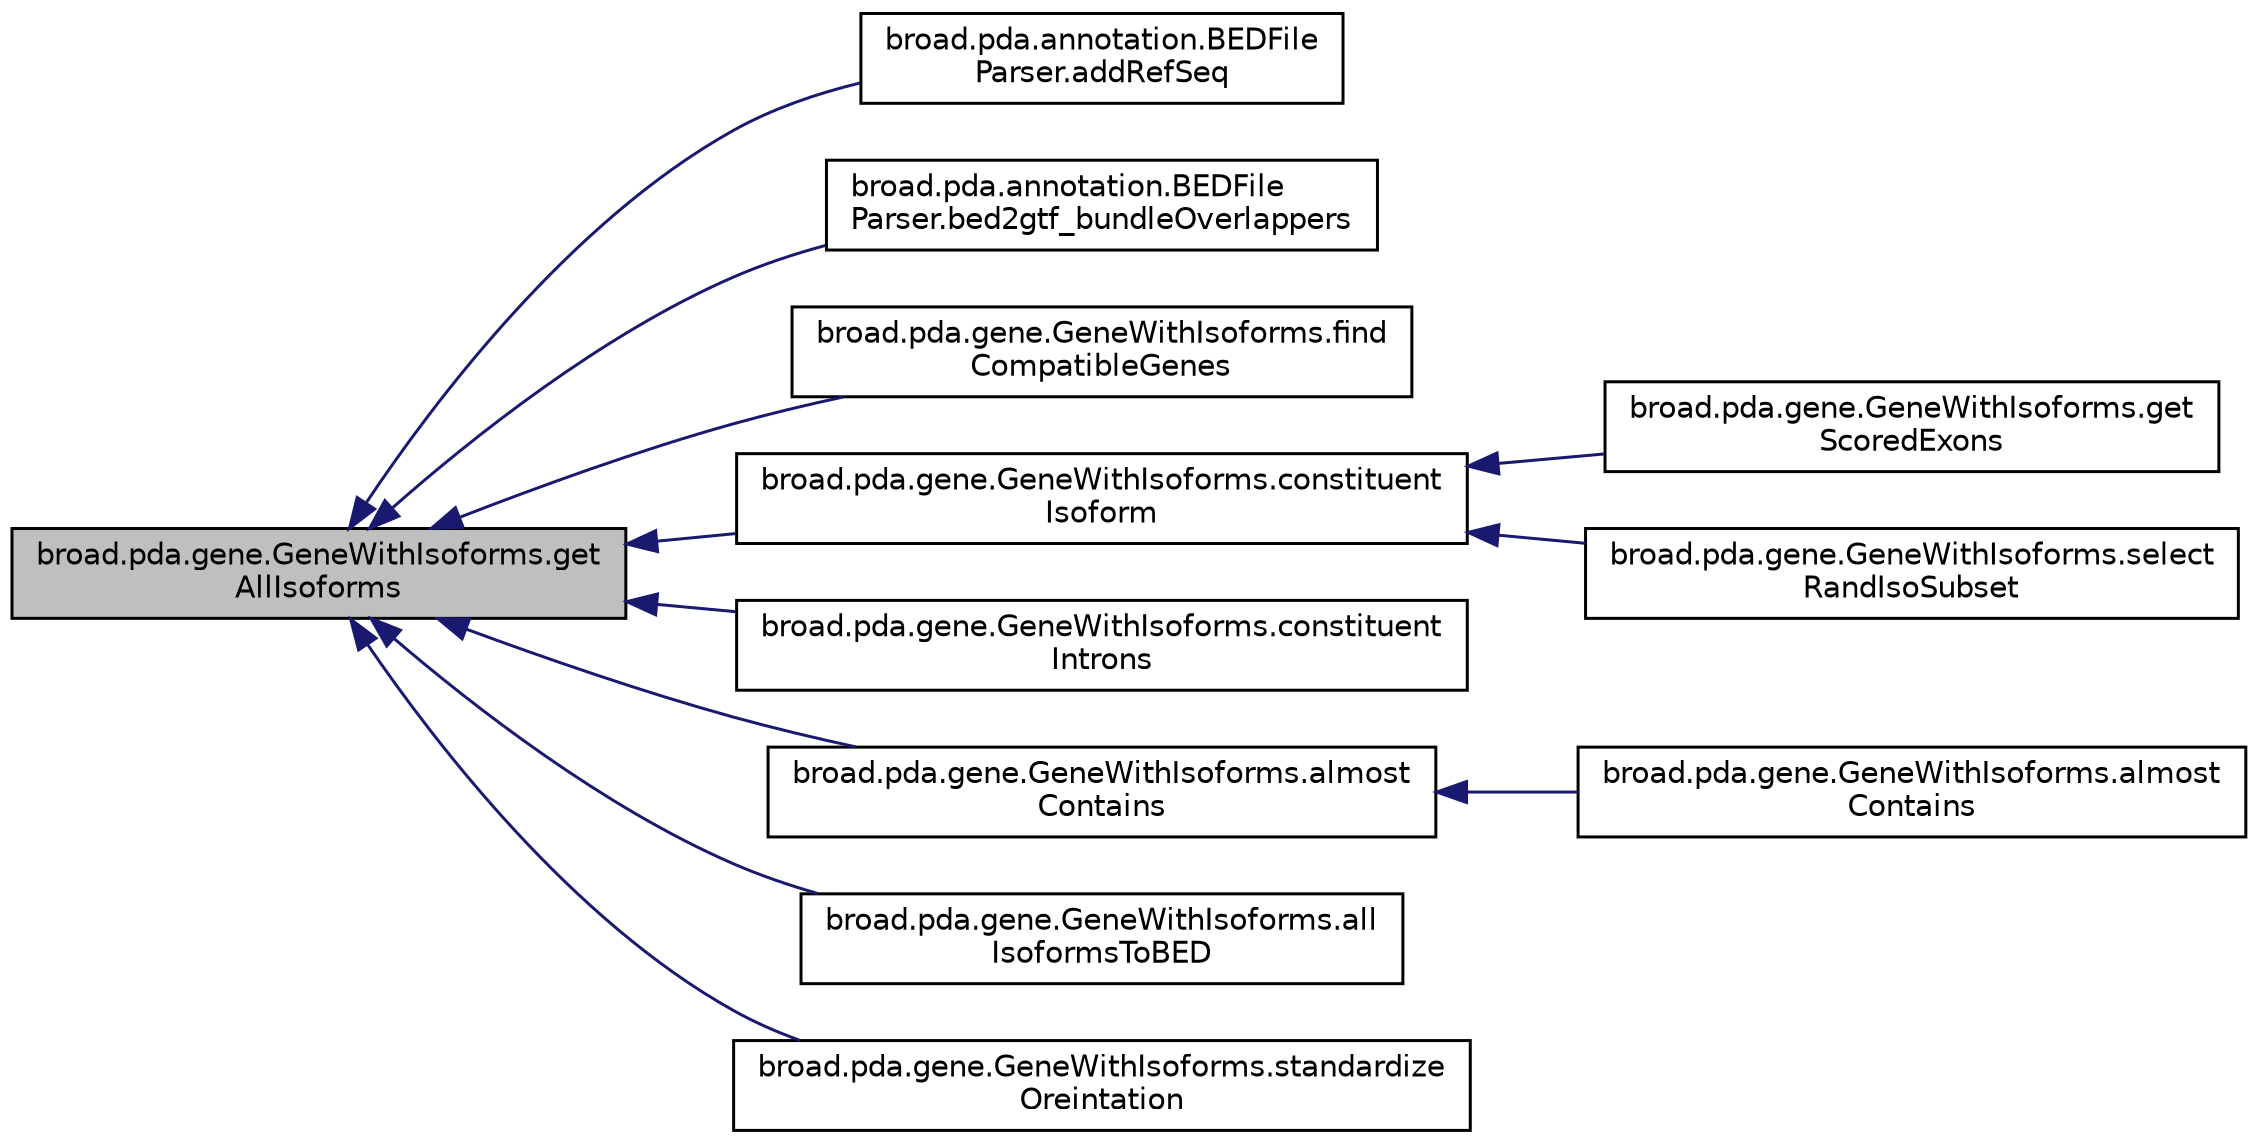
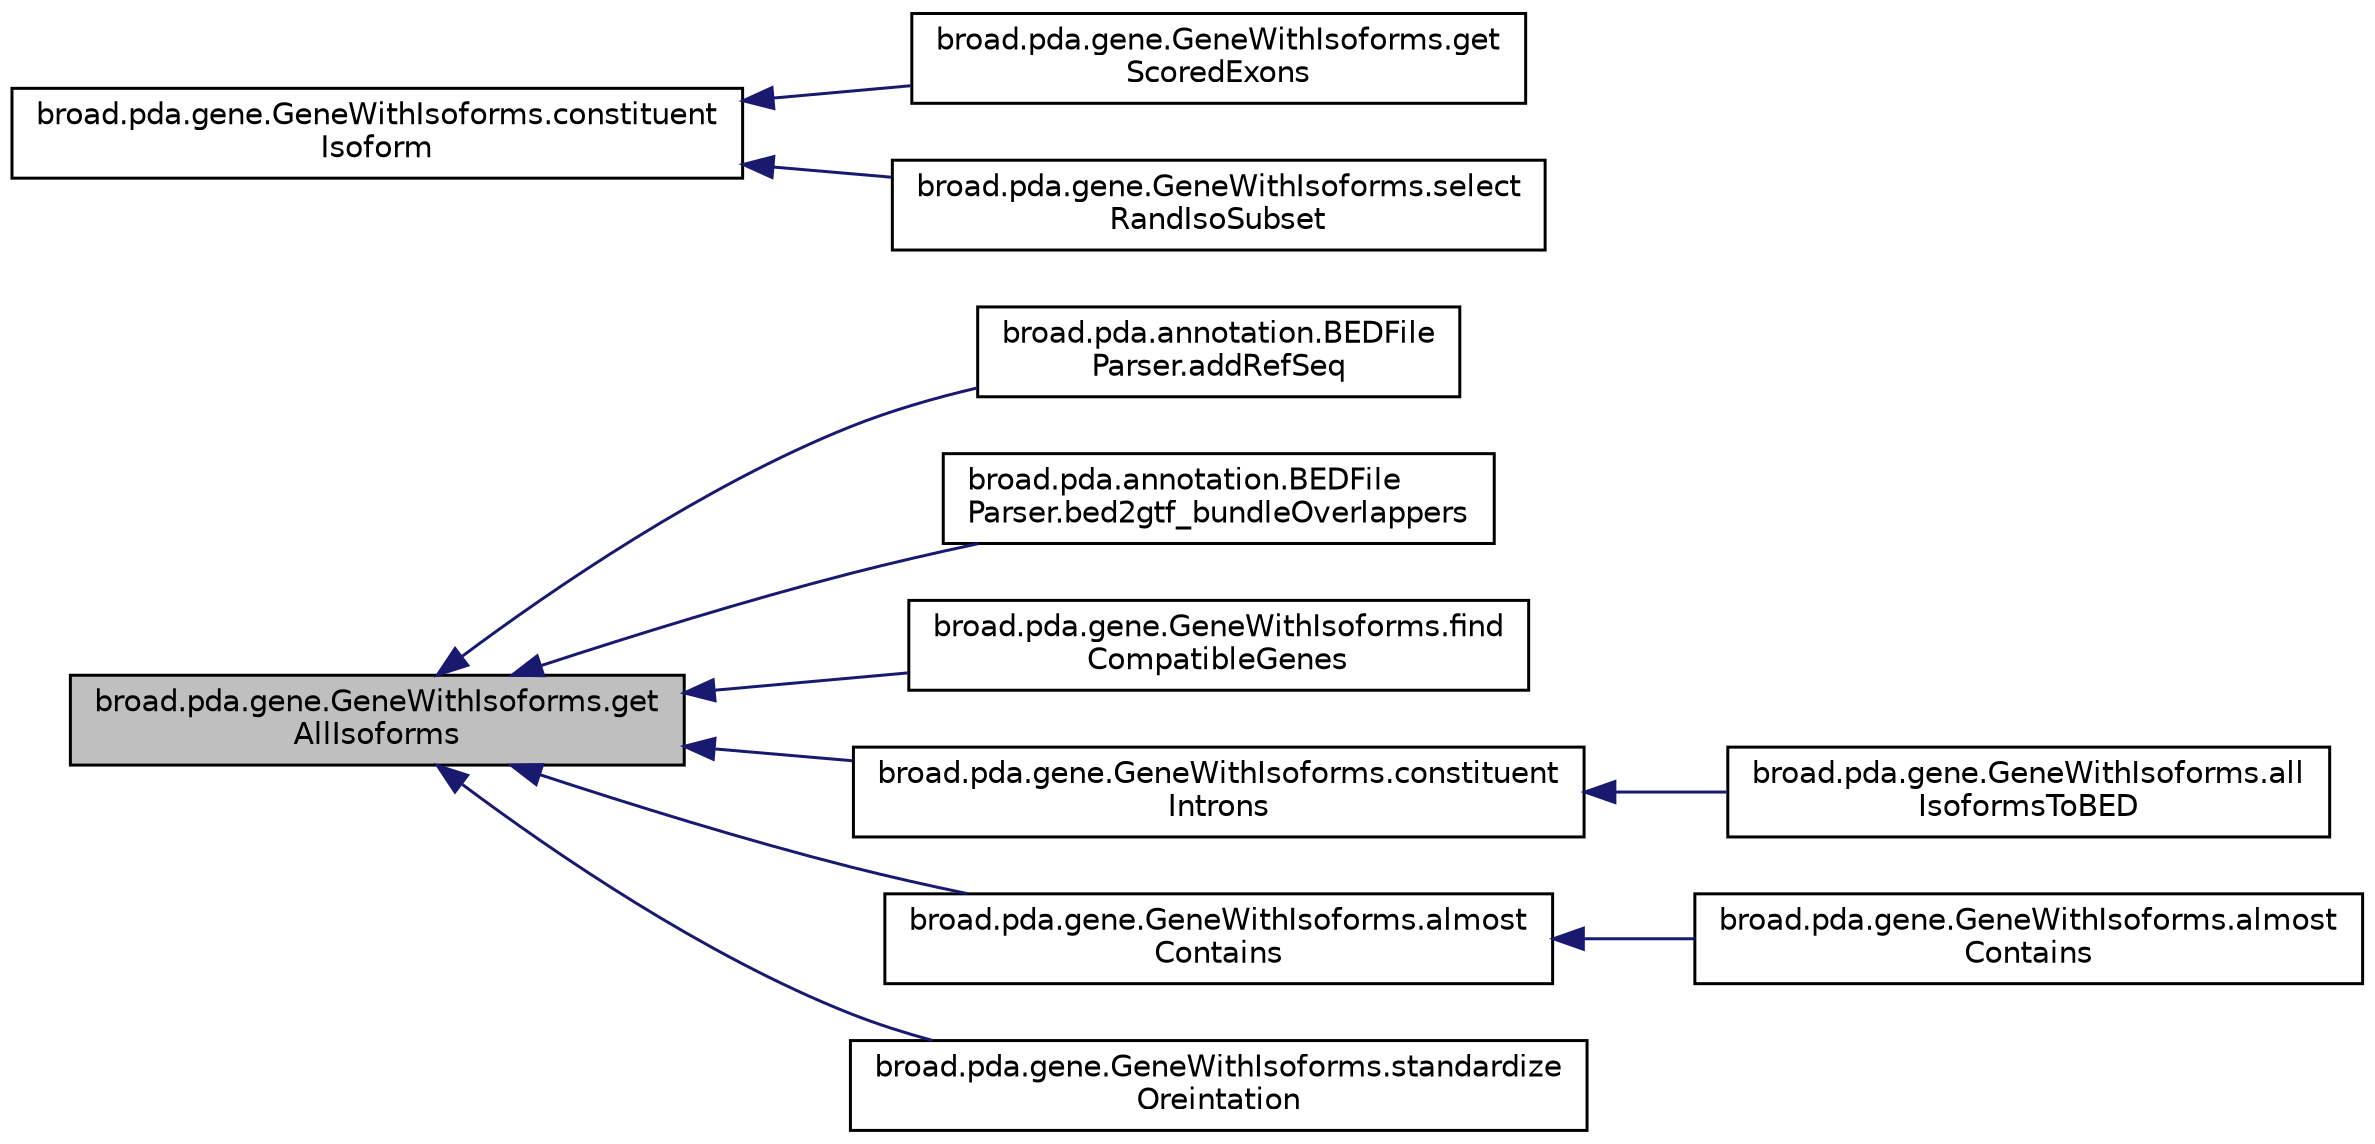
edge "broad.pda.gene.GeneWithIsoforms.constituent Isoform" -> "broad.pda.gene.GeneWithIsoforms.get AllIsoforms": removed
edge "broad.pda.gene.GeneWithIsoforms.all IsoformsToBED" -> "broad.pda.gene.GeneWithIsoforms.get AllIsoforms": now "broad.pda.gene.GeneWithIsoforms.all IsoformsToBED" -> "broad.pda.gene.GeneWithIsoforms.constituent Introns"
